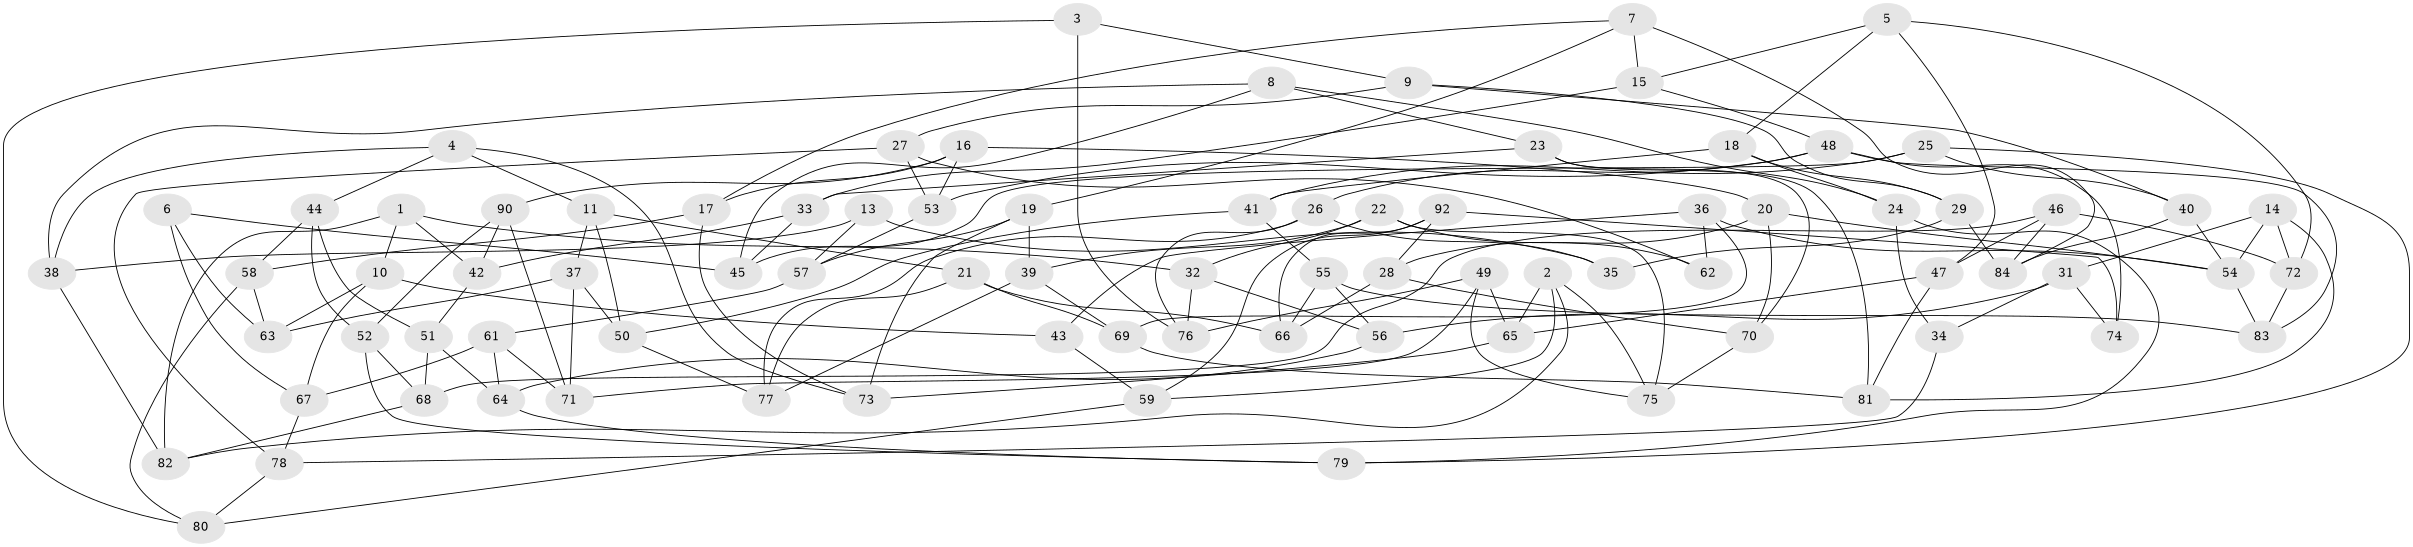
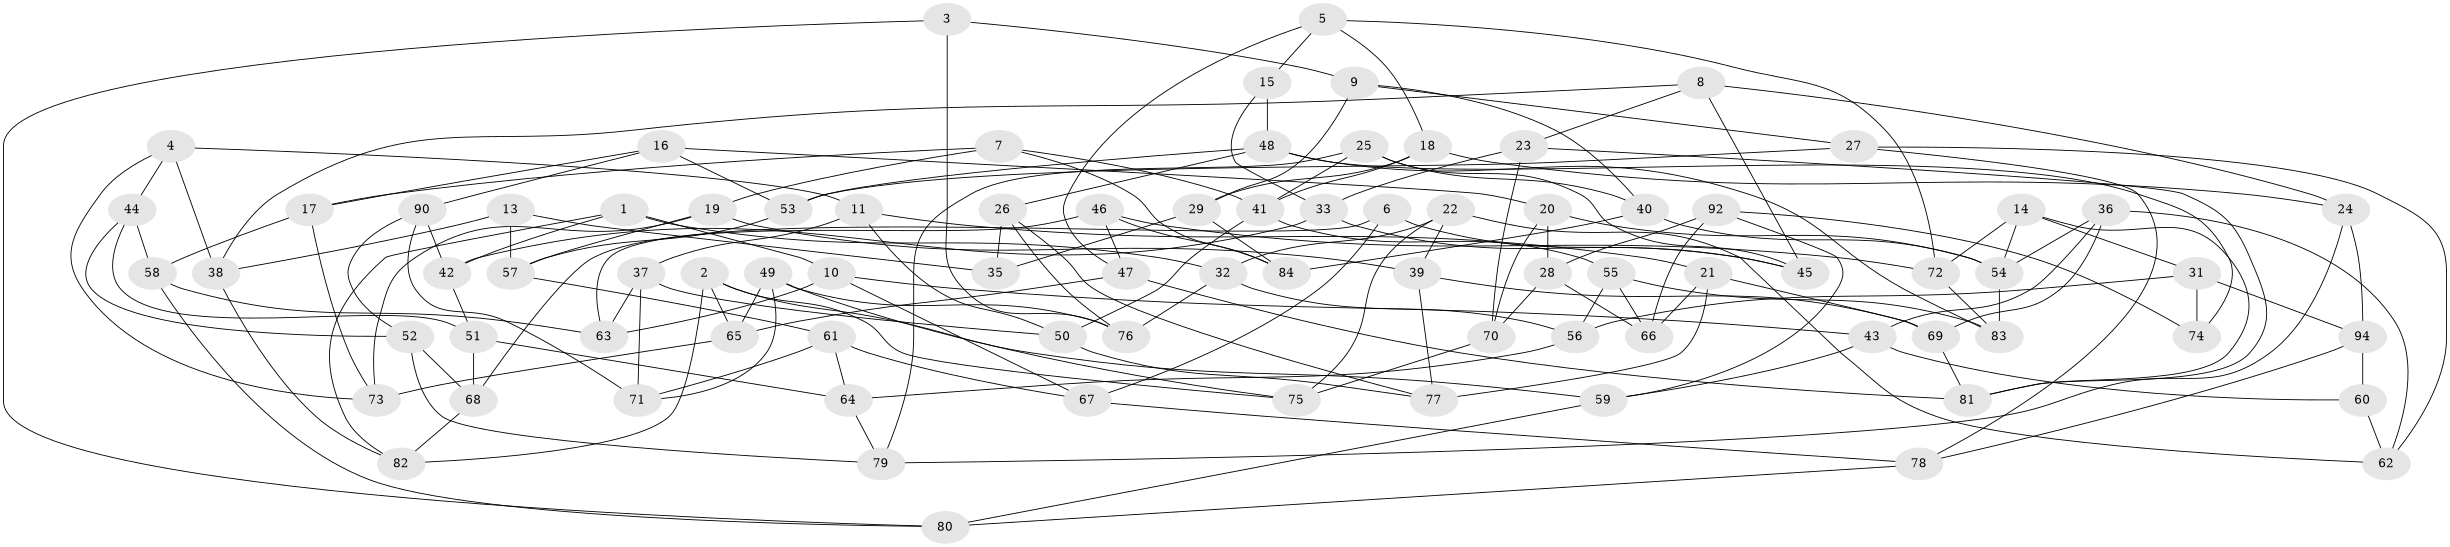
edge "7" -- "15": now "7" -- "41"
node "34": label "34" -> "94"
node "60": added
